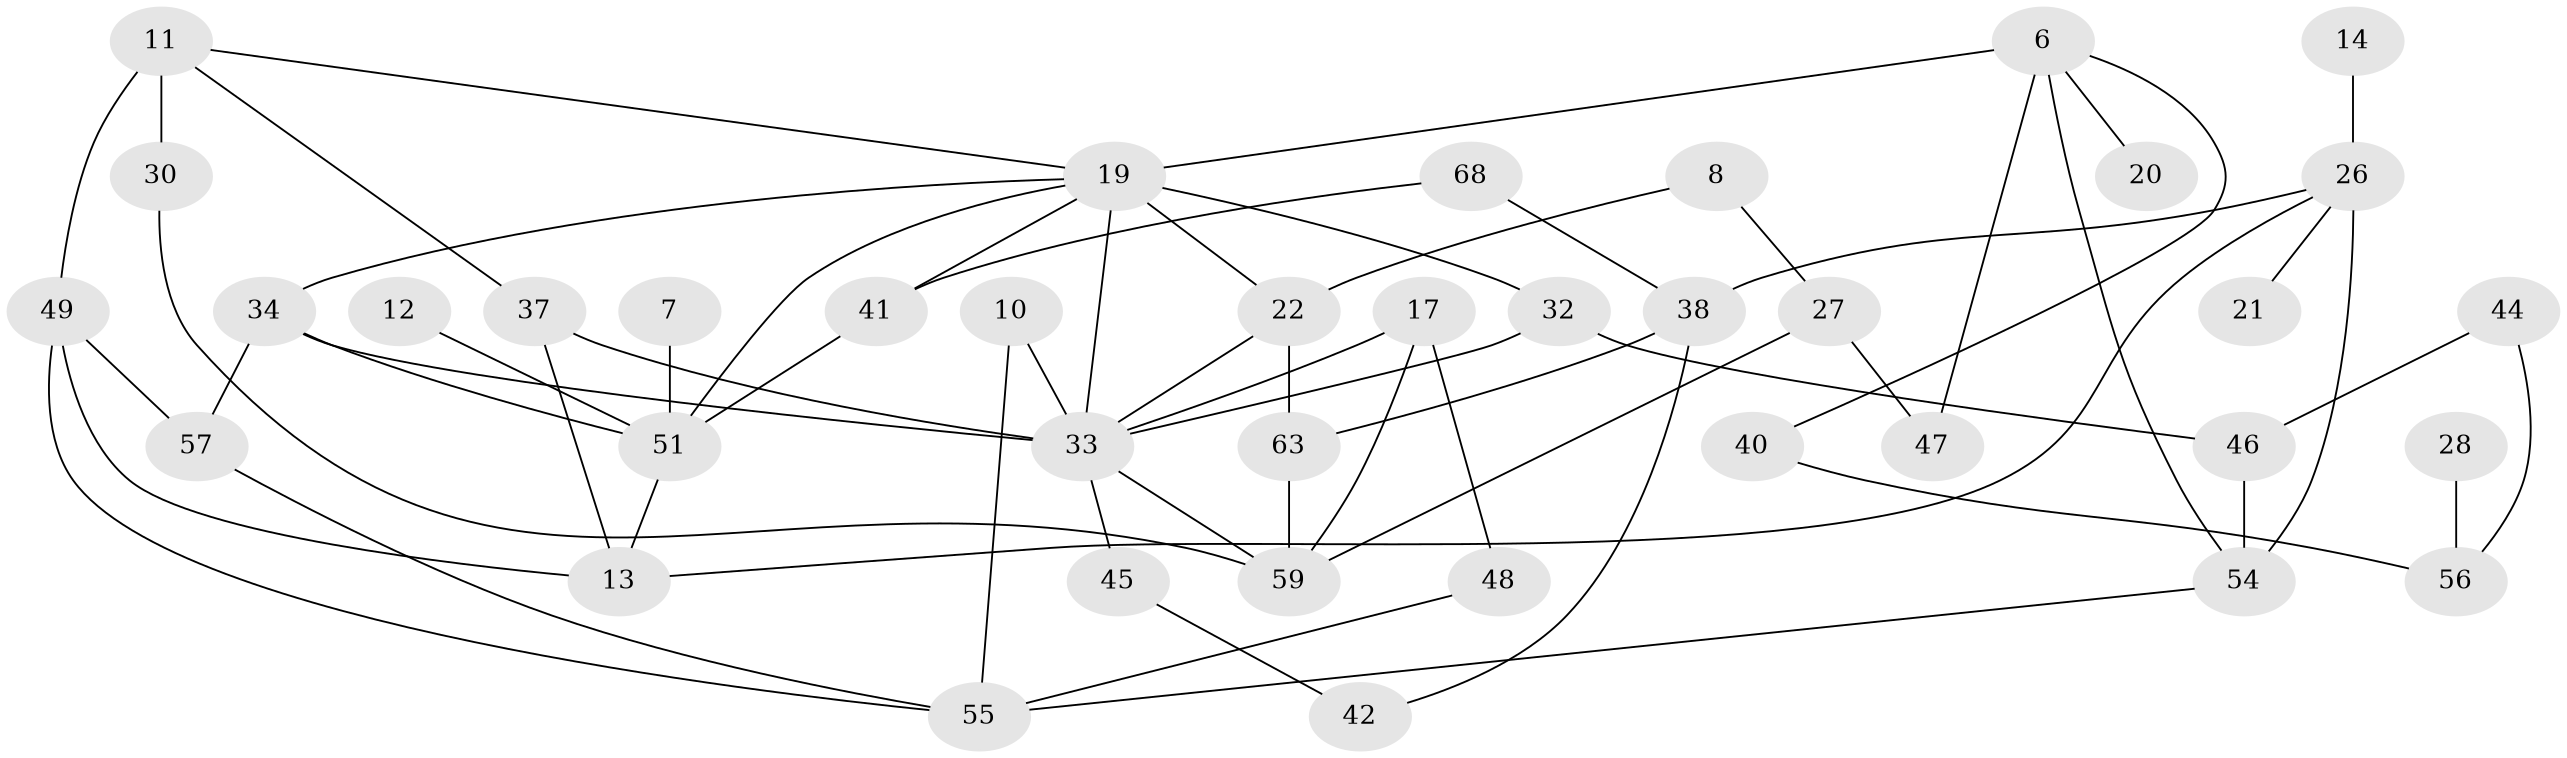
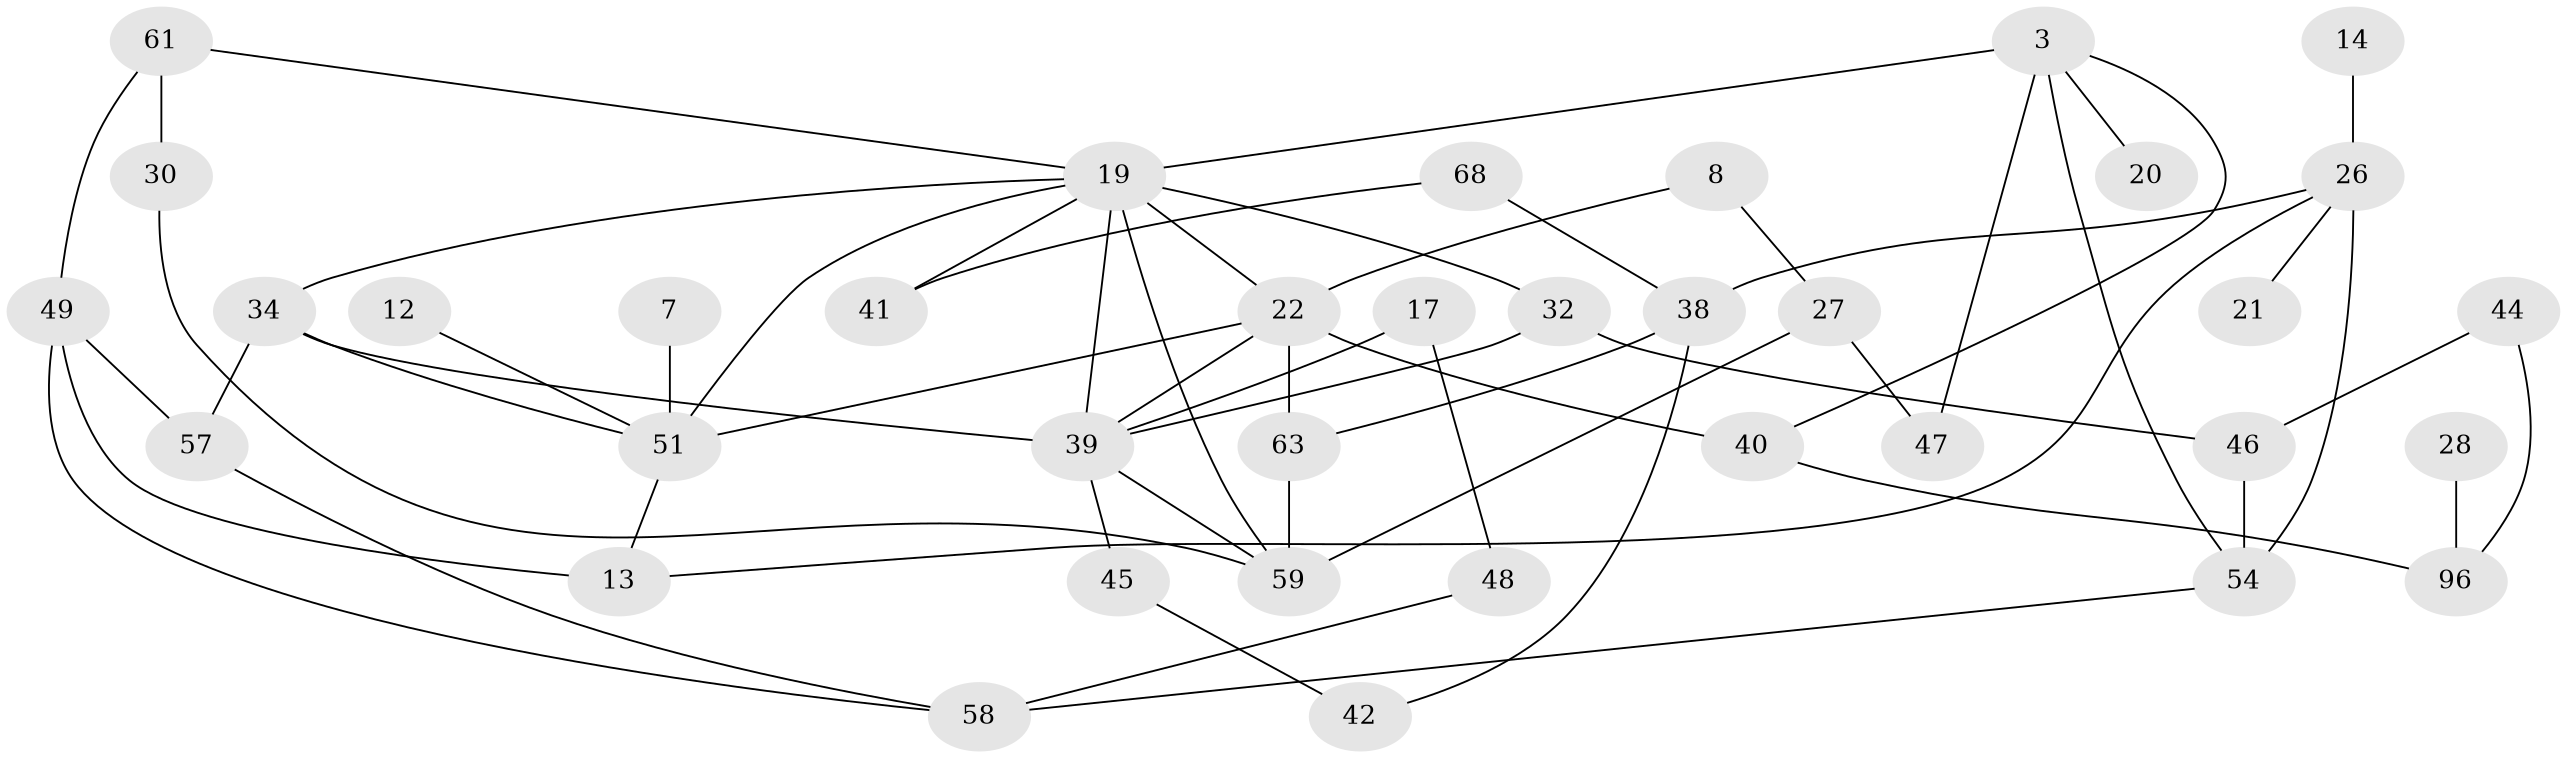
node "11": label "11" -> "61"
node "6": label "6" -> "3"
node "37": removed
node "10": removed
edge "41" -- "51": now "22" -- "51"
edge "22" -- "40": added
node "33": label "33" -> "39"
edge "17" -- "59": now "19" -- "59"
node "56": label "56" -> "96"
node "55": label "55" -> "58"
